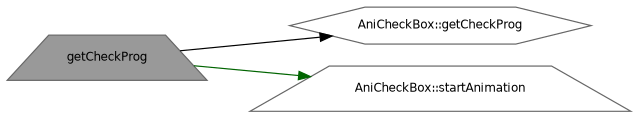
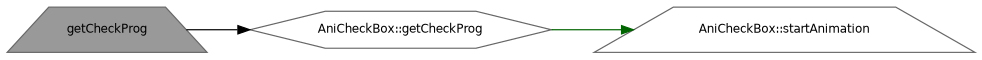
edge "getCheckProg" -> "AniCheckBox::startAnimation": now "AniCheckBox::getCheckProg" -> "AniCheckBox::startAnimation"
